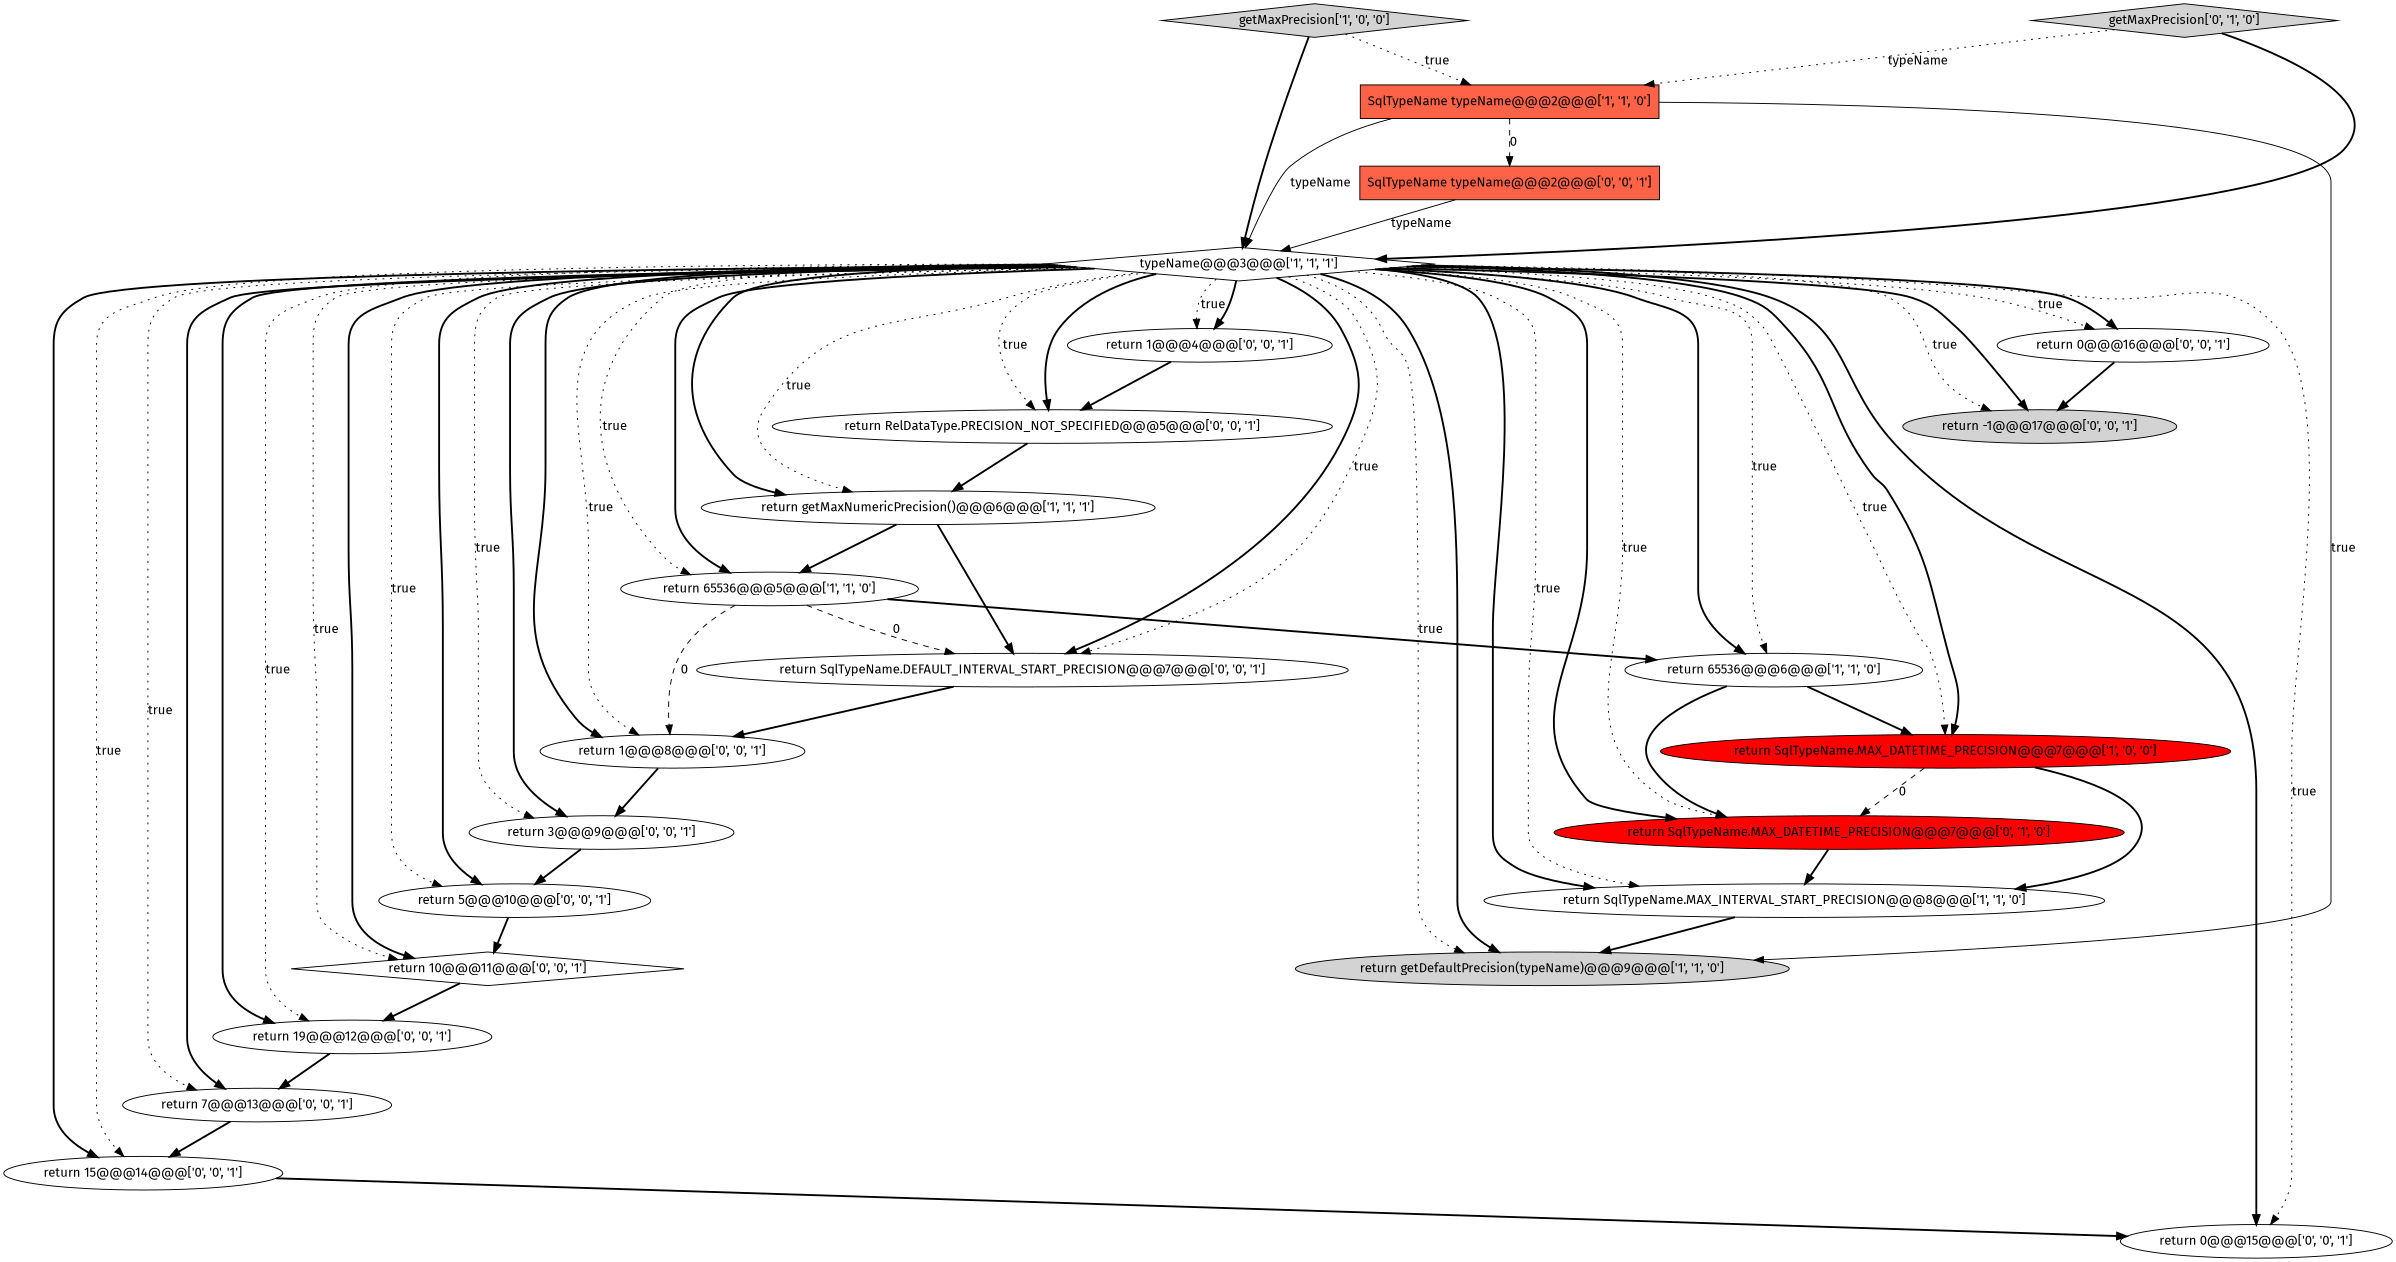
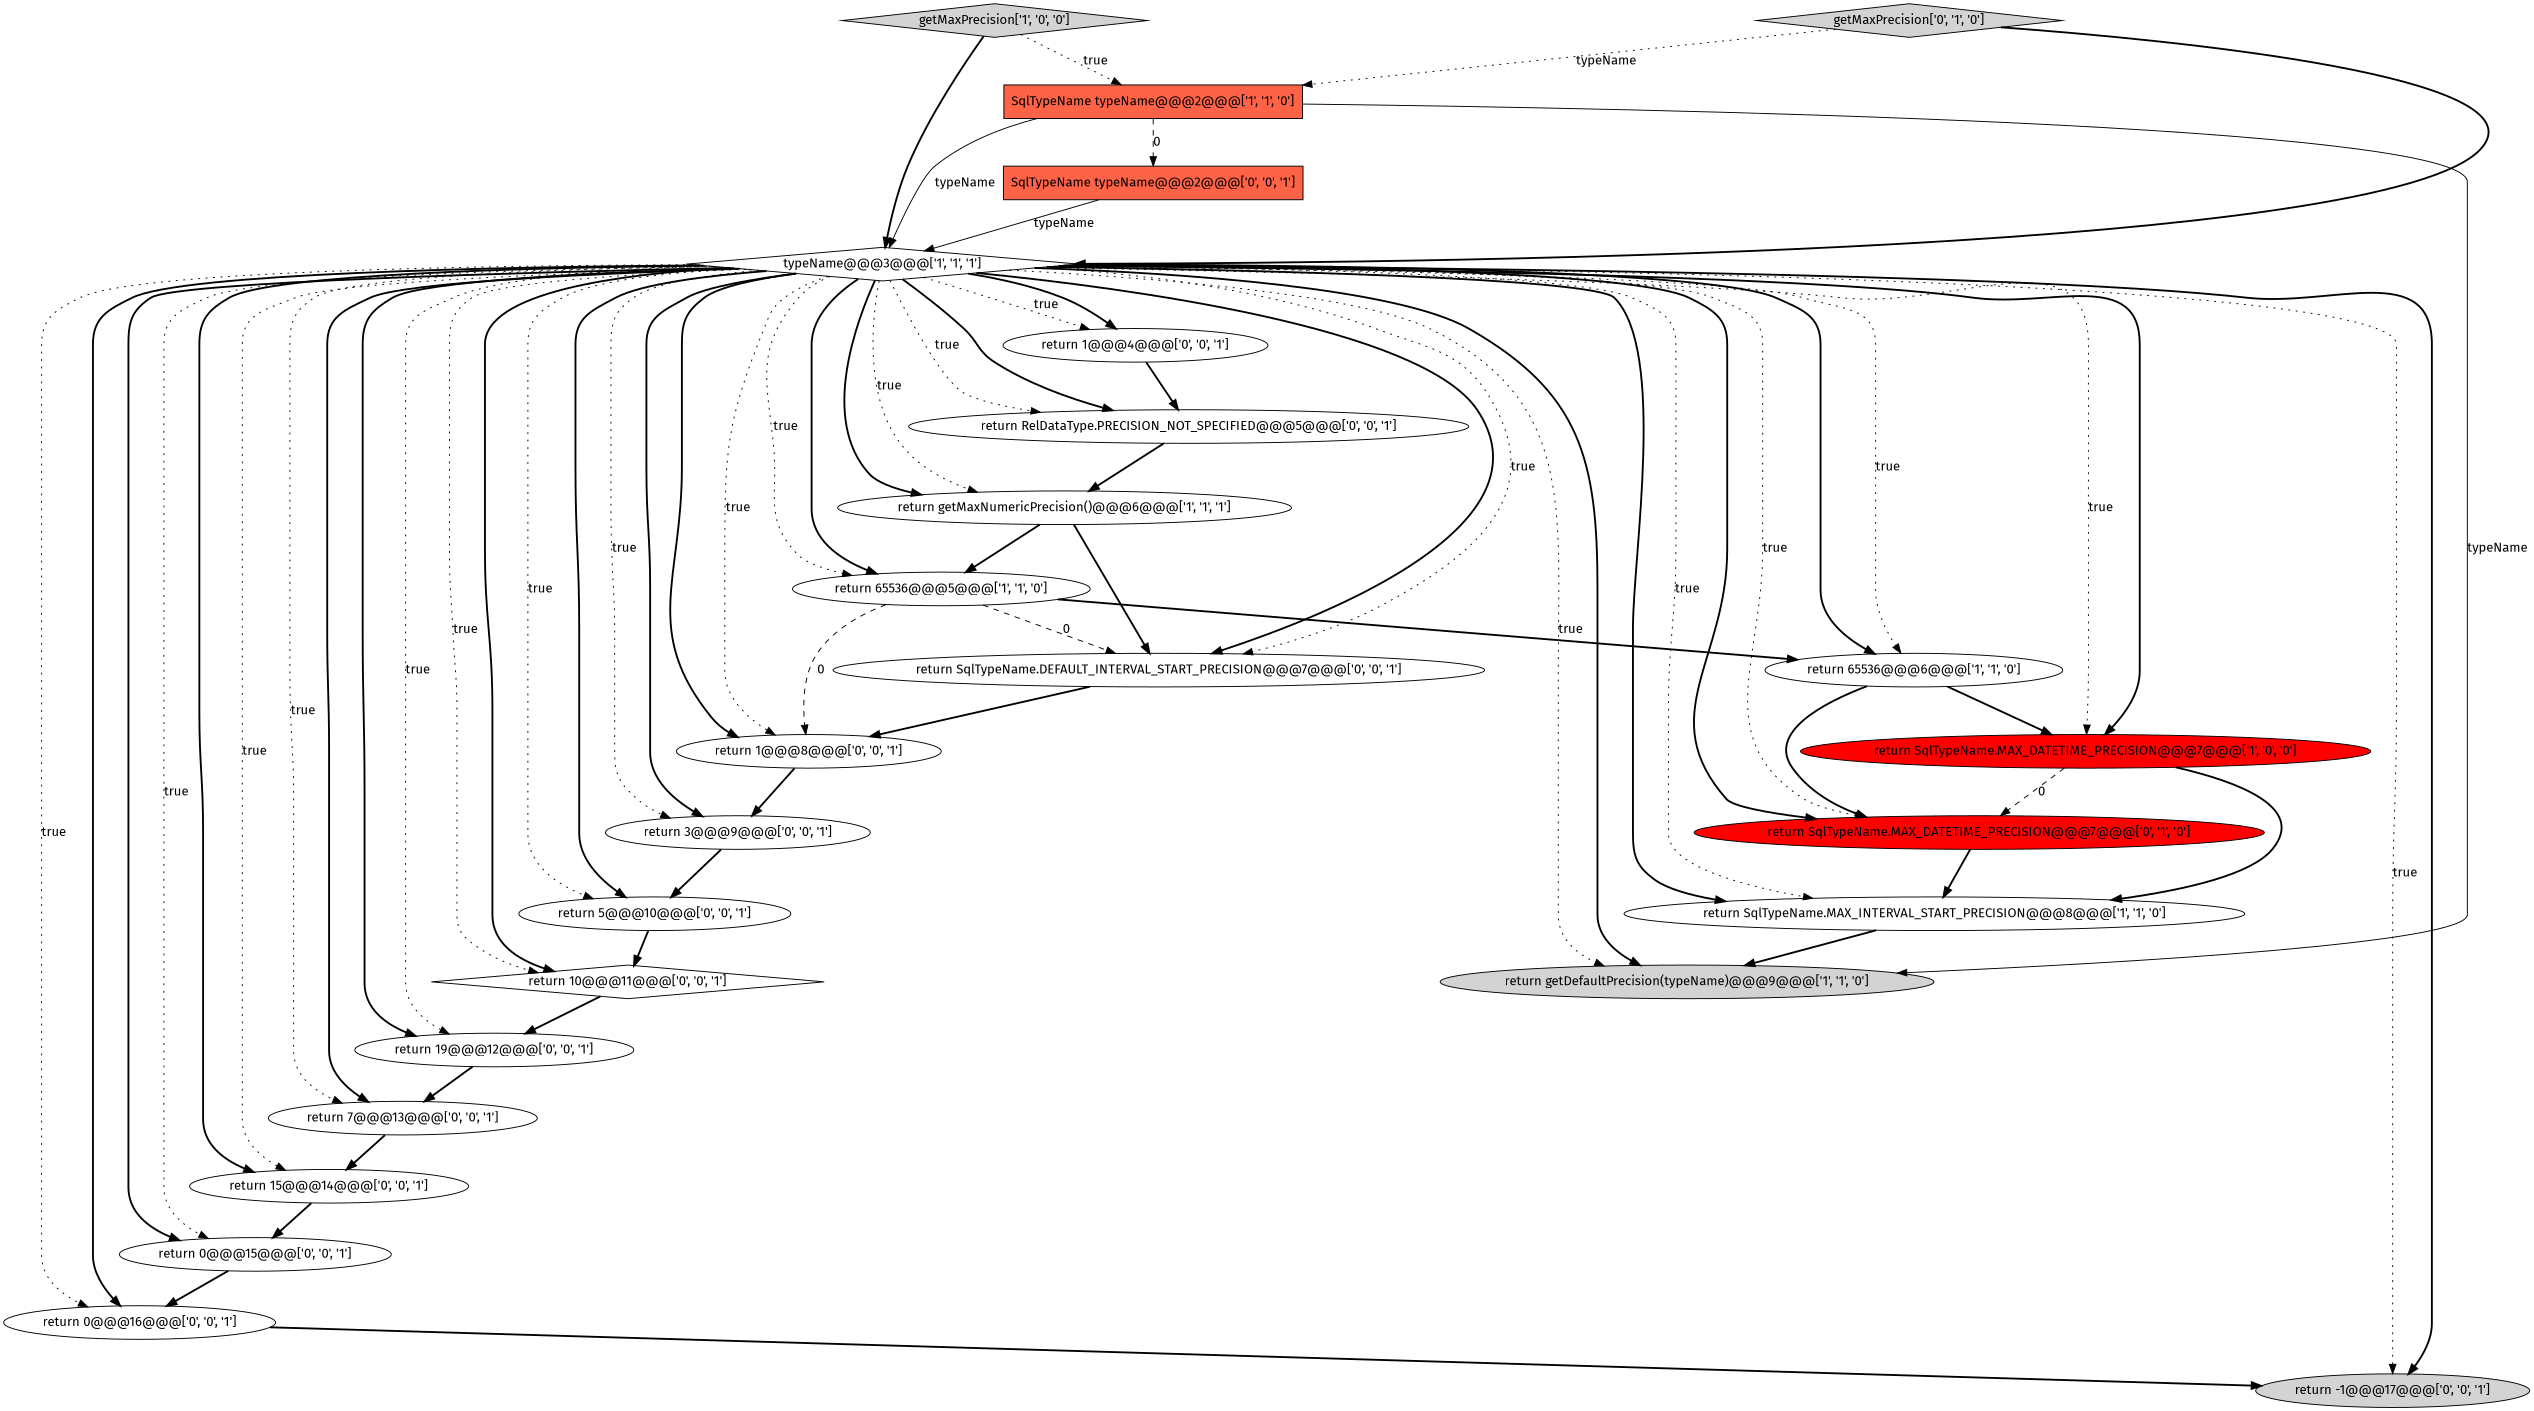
edge "SqlTypeName typeName@@@2@@@['1', '1', '0']" -> "return getDefaultPrecision(typeName)@@@9@@@['1', '1', '0']": label "true" -> "typeName"
edge "return 0@@@15@@@['0', '0', '1']" -> "return 0@@@16@@@['0', '0', '1']": added
